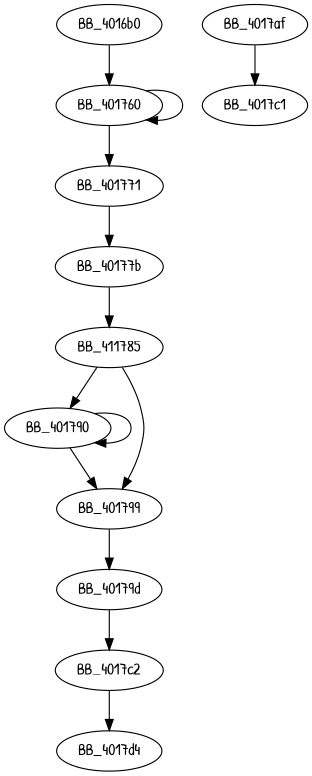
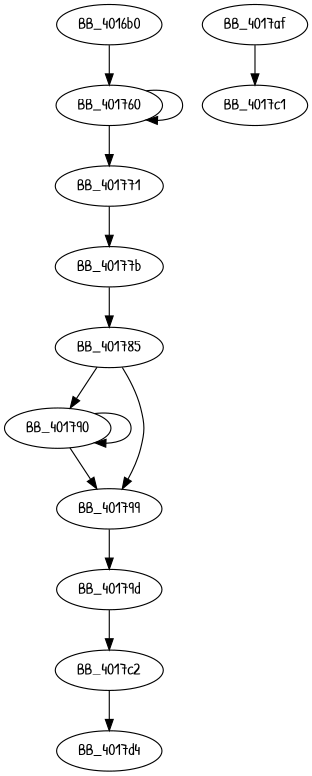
node "BB_411785": label "BB_411785" -> "BB_401785"
